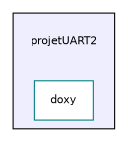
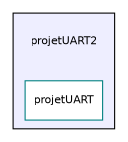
node "doxy": label "doxy" -> "projetUART"
